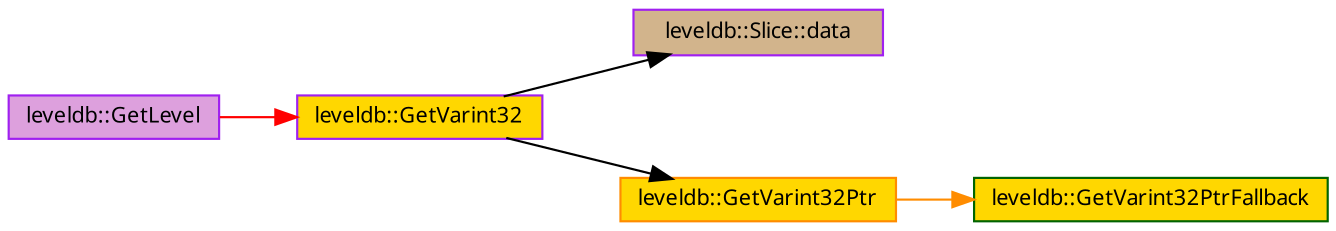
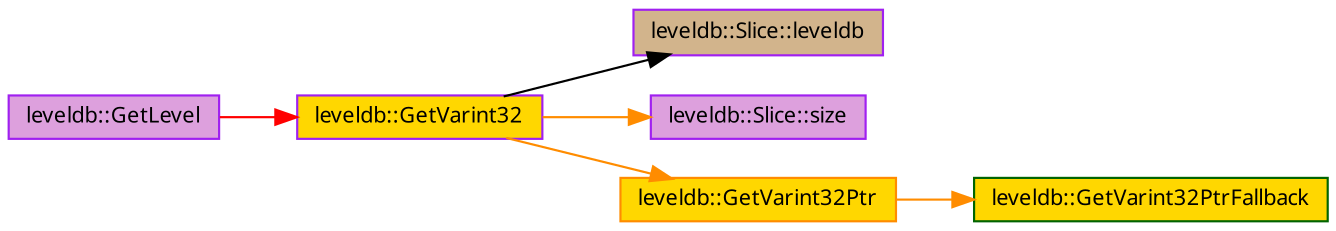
node "leveldb::Slice::data": label "leveldb::Slice::data" -> "leveldb::Slice::leveldb"
node "leveldb::Slice::size": added
edge "leveldb::GetVarint32" -> "leveldb::GetVarint32Ptr": color black -> darkorange
